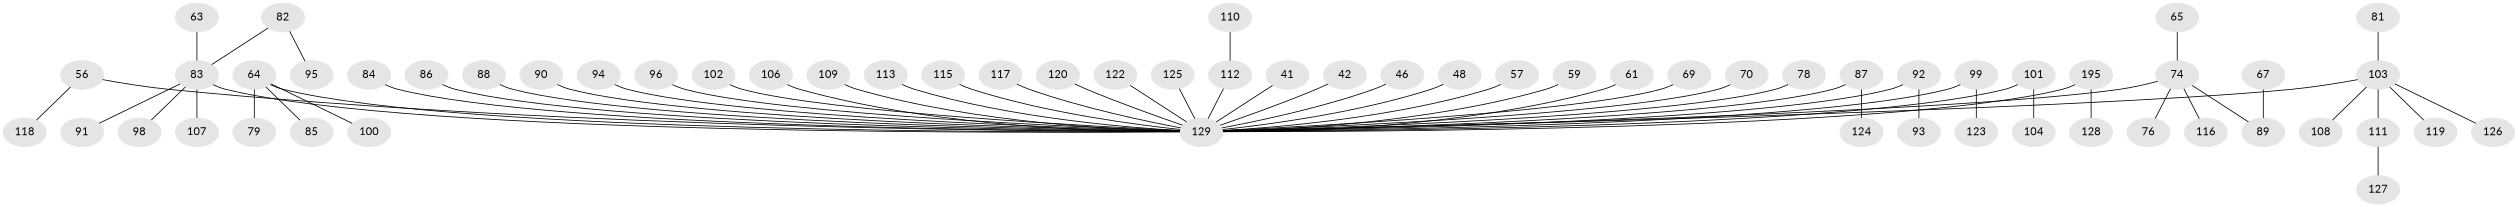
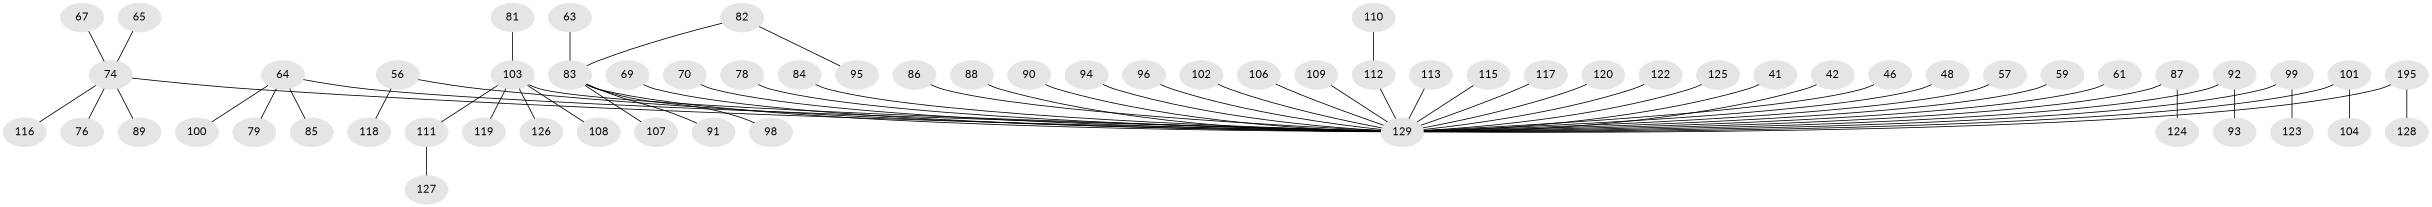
edge "67" -- "89": now "67" -- "74"
